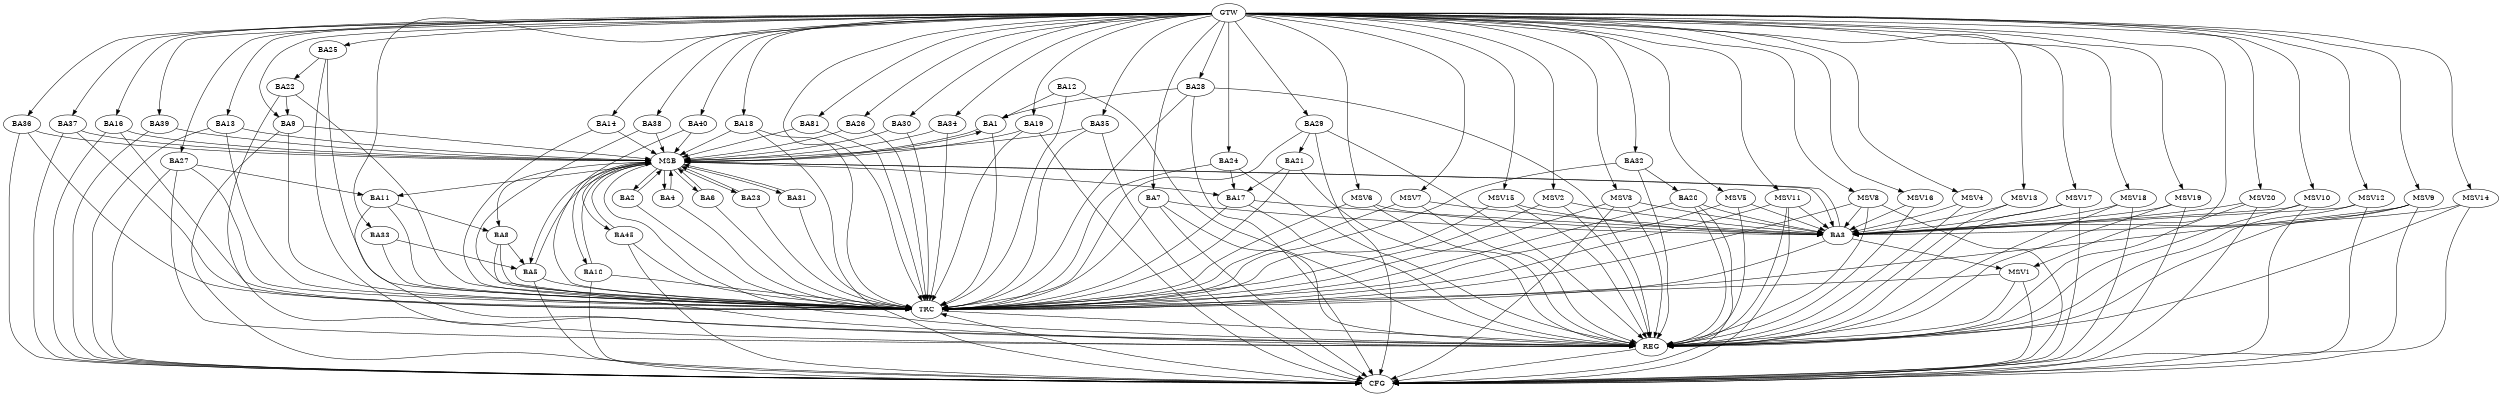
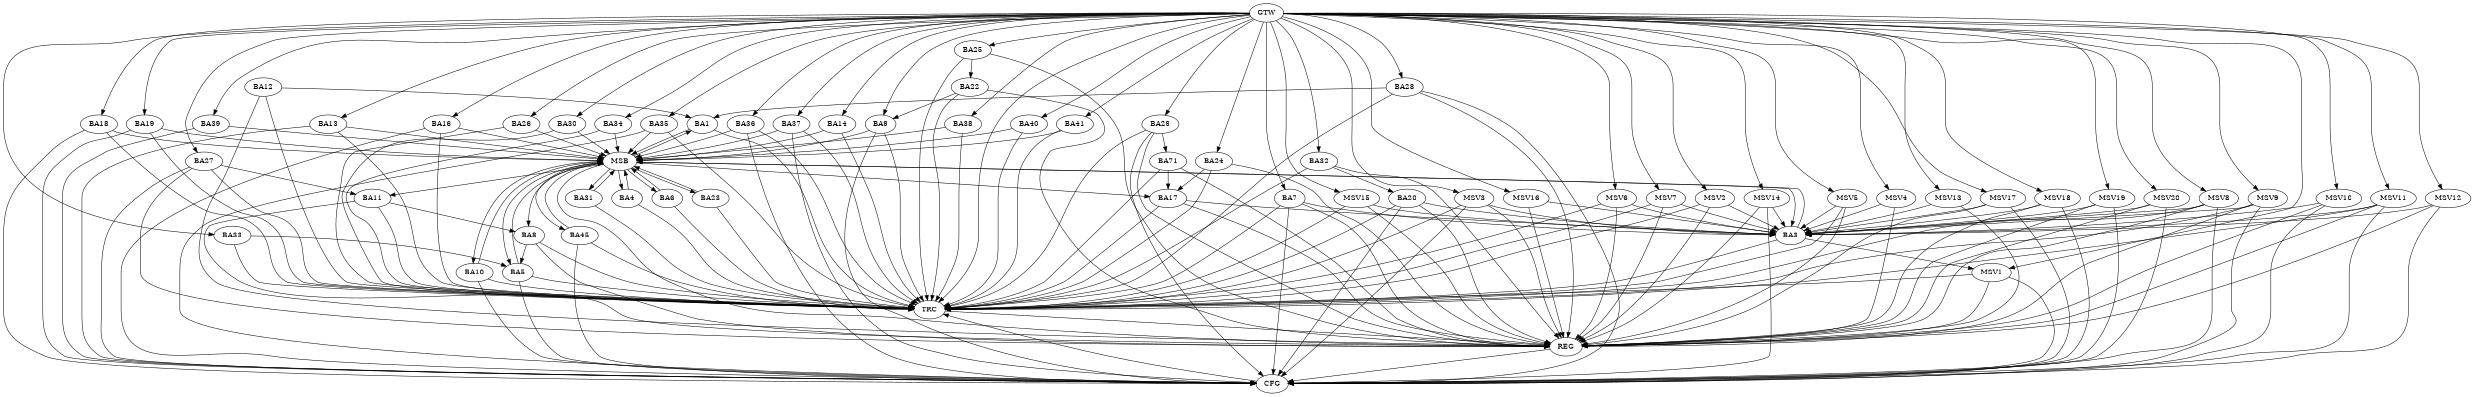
node "BA81": label "BA81" -> "BA41"
node "BA21": label "BA21" -> "BA71"
node "BA2": removed
